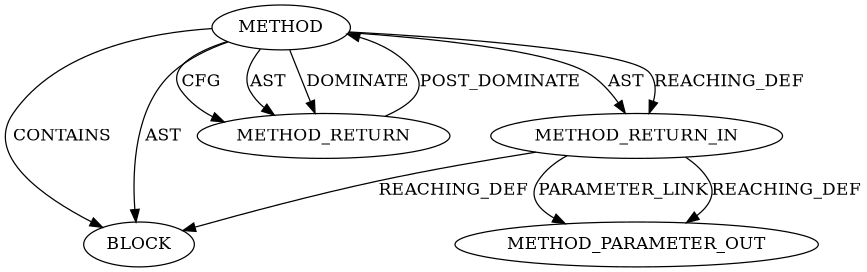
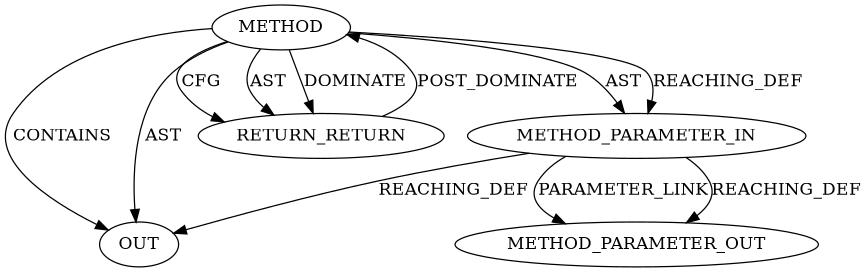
node "METHOD_RETURN": label "METHOD_RETURN" -> "RETURN_RETURN"
node "METHOD_RETURN_IN": label "METHOD_RETURN_IN" -> "METHOD_PARAMETER_IN"
node "BLOCK": label "BLOCK" -> "OUT"
